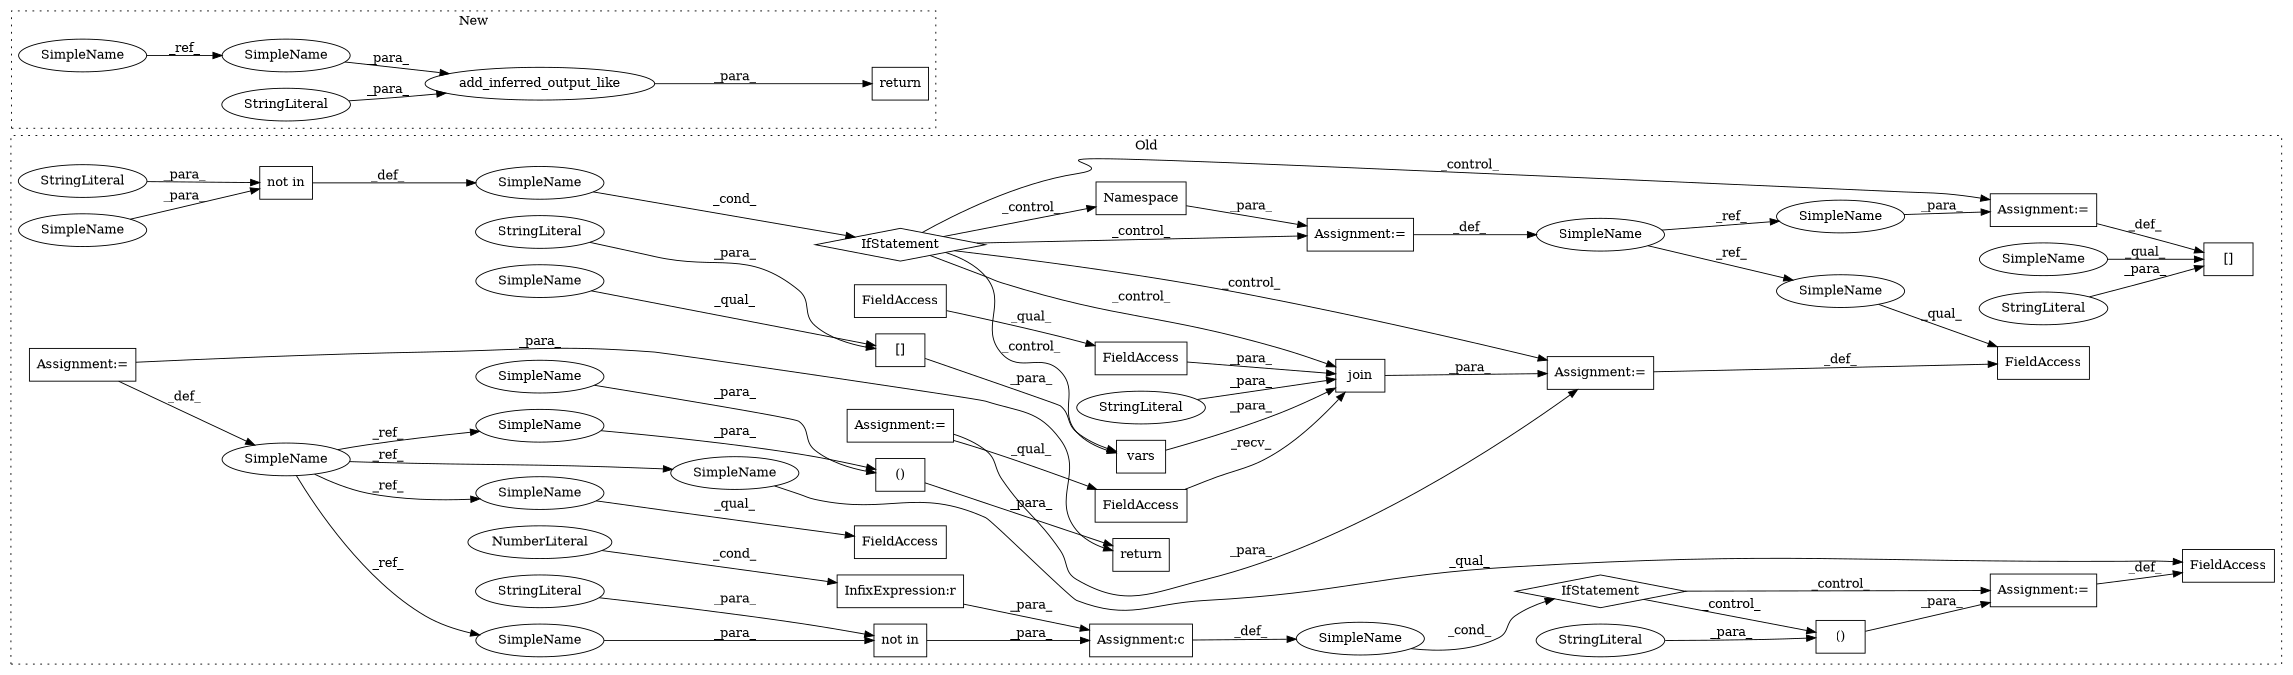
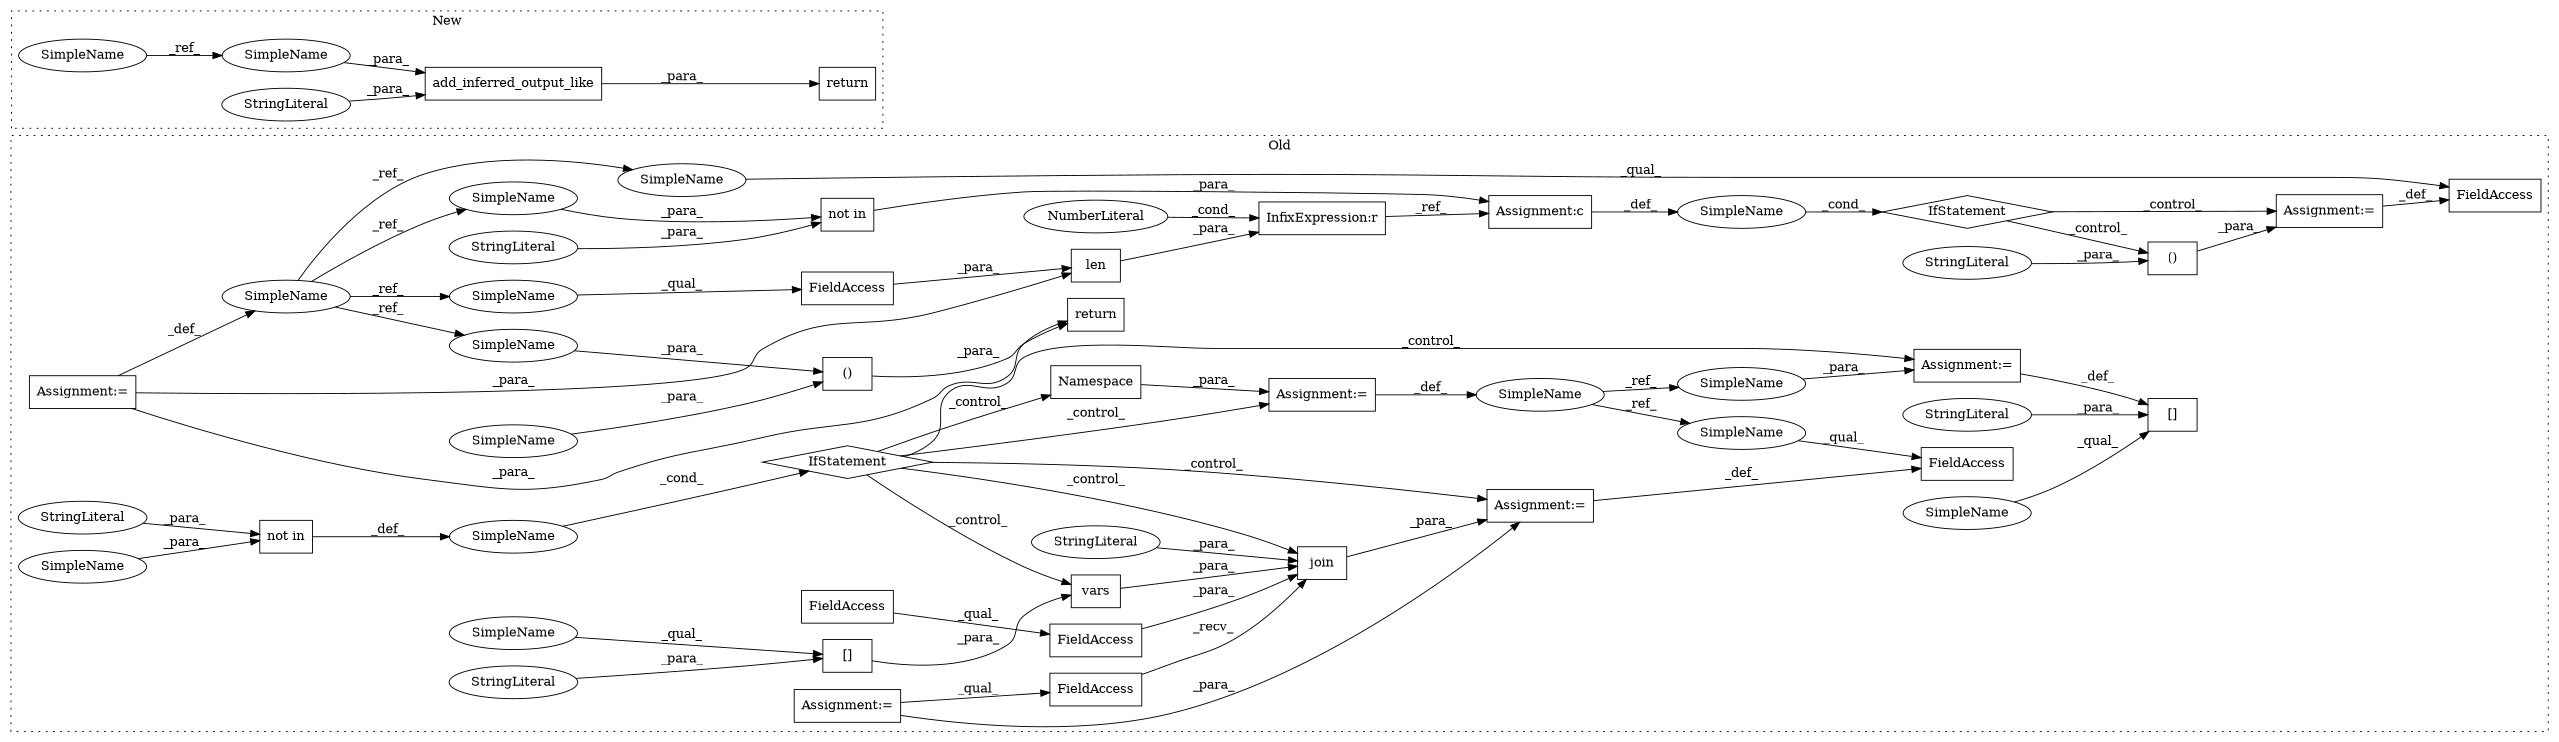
node "add_inferred_output_like": shape ellipse -> box
node "len": added
edge "InfixExpression:r" -> "Assignment:c": label "_para_" -> "_ref_"
